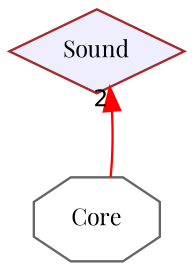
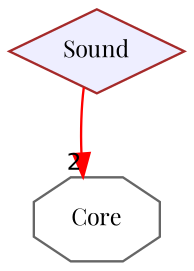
edge "Core" -> "Sound": reversed
